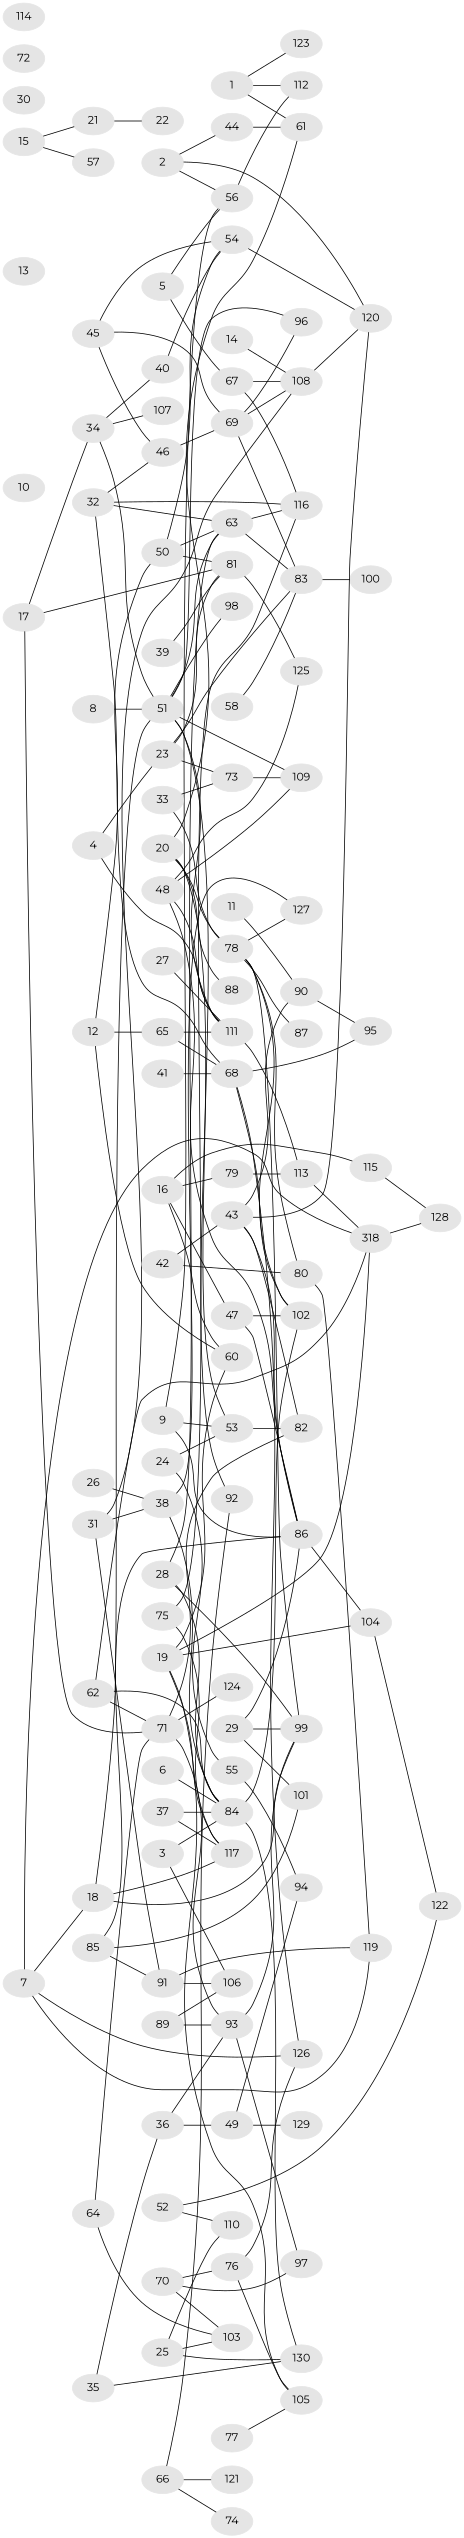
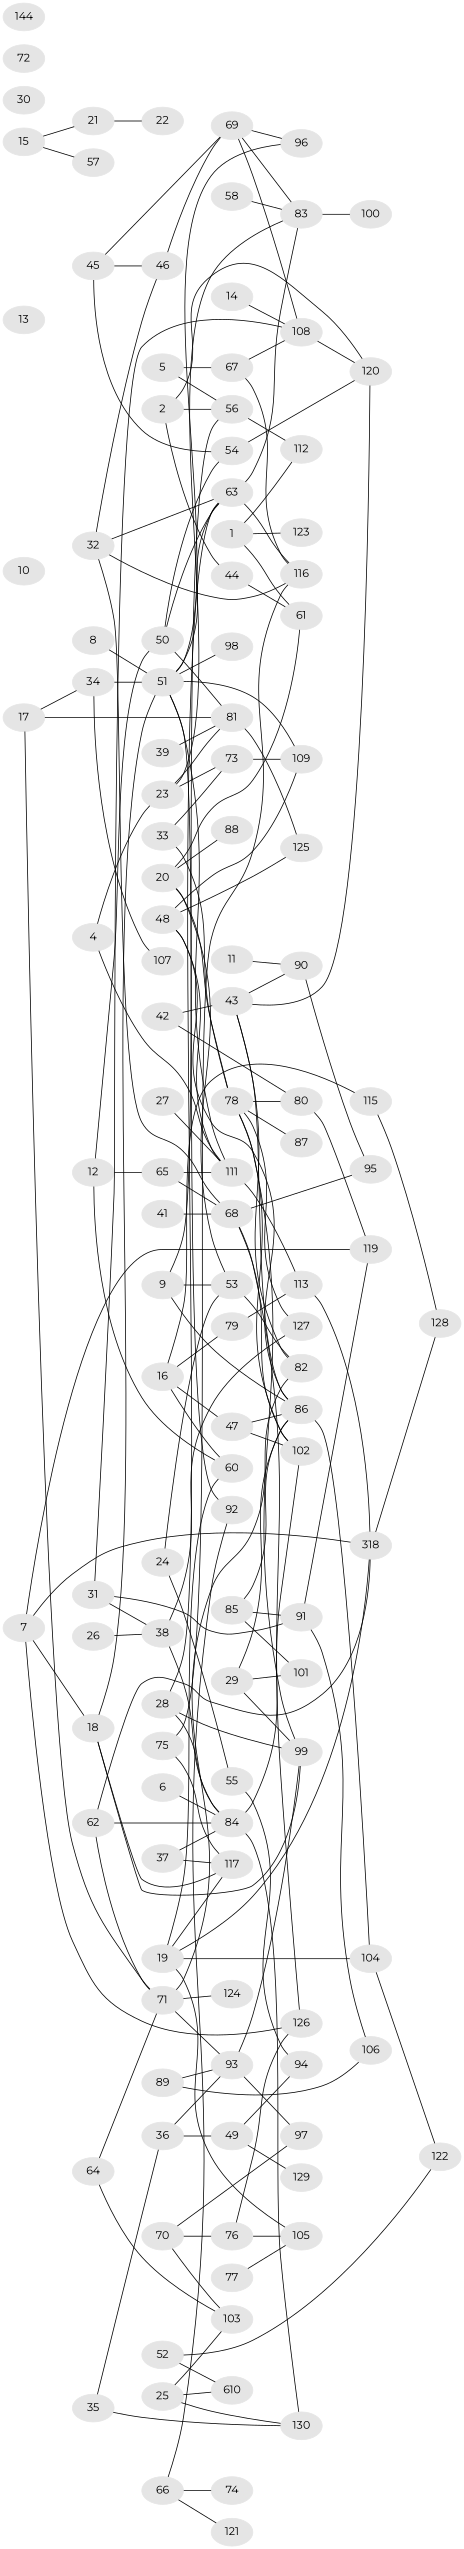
node "114": label "114" -> "144"
node "40": removed
node "3": removed
node "110": label "110" -> "610"
